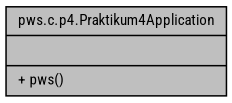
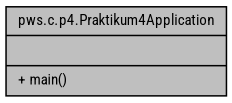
node "pws.c.p4.Praktikum4Application": text "+ pws()" -> "+ main()"
